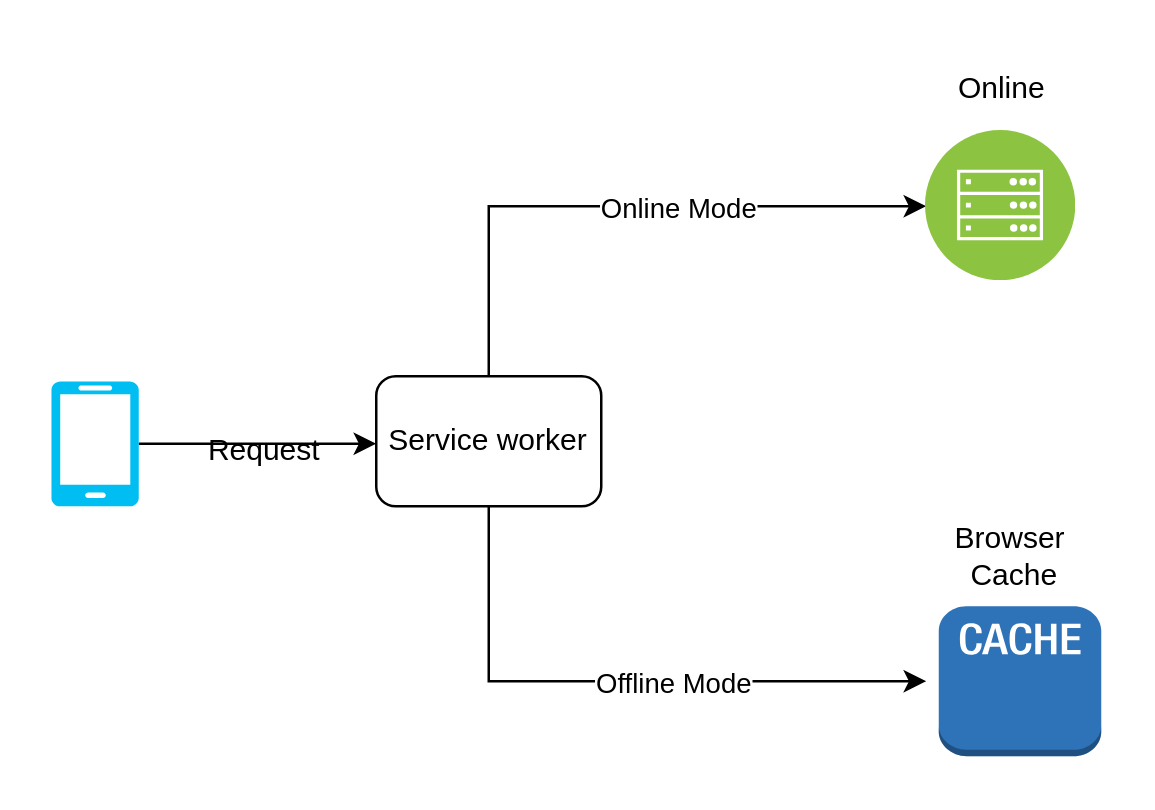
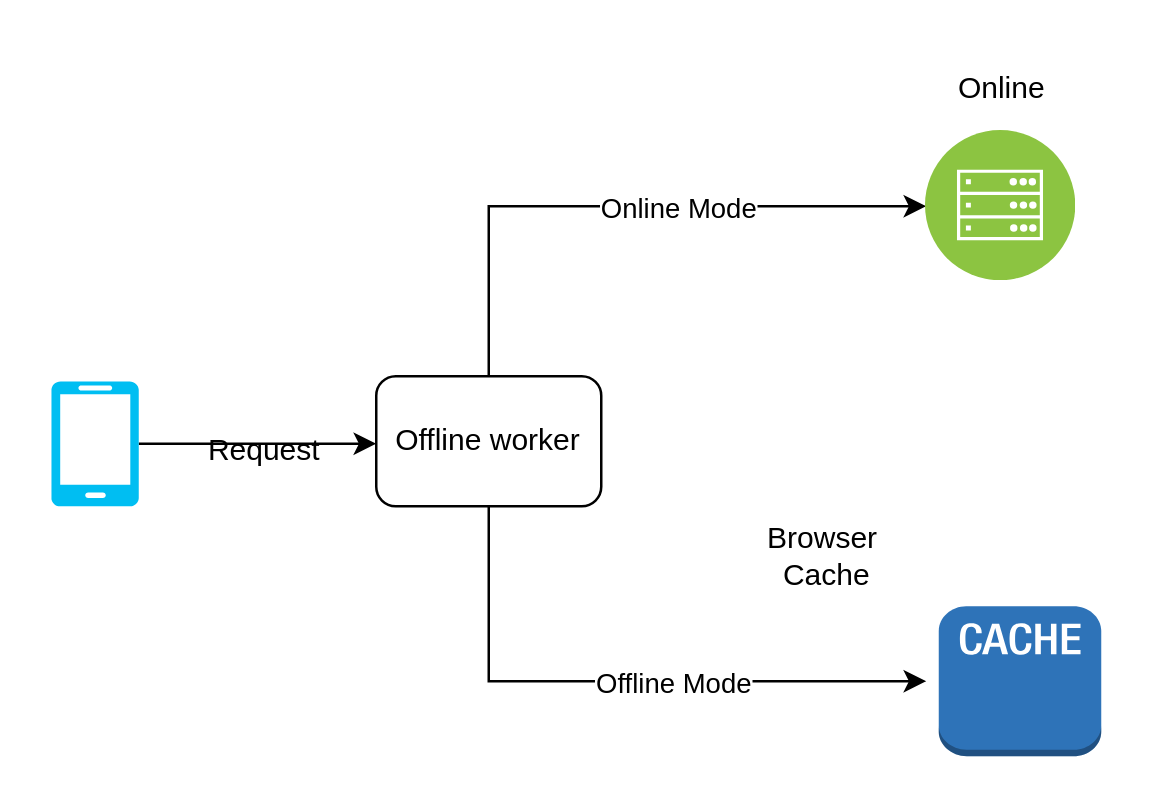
node "Service worker": label "Service worker" -> "Offline worker"
node "Browser Cache": moved (1014, 556) -> (826, 556)
